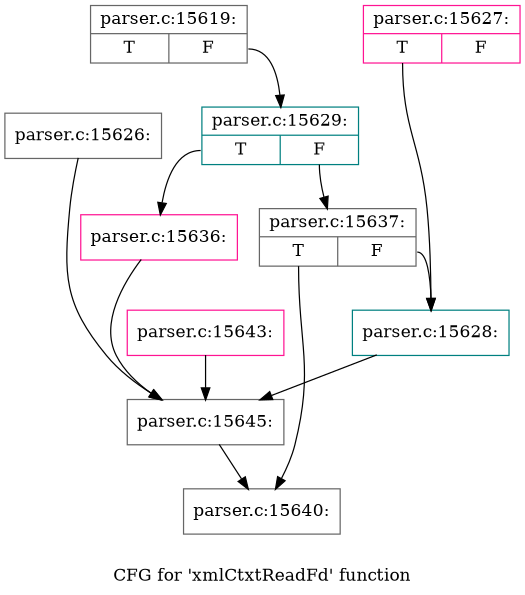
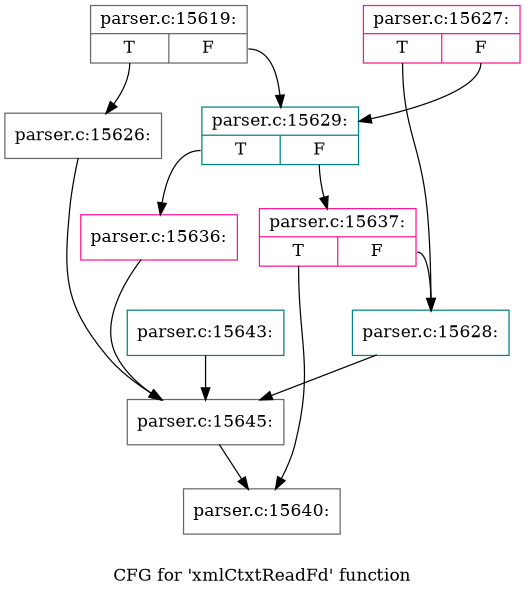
edge "parser.c:15619:" -> "parser.c:15626:": added
edge "parser.c:15627:" -> "parser.c:15629:": added
node "parser.c:15637:": color gray40 -> deeppink
node "parser.c:15643:": color deeppink -> teal
